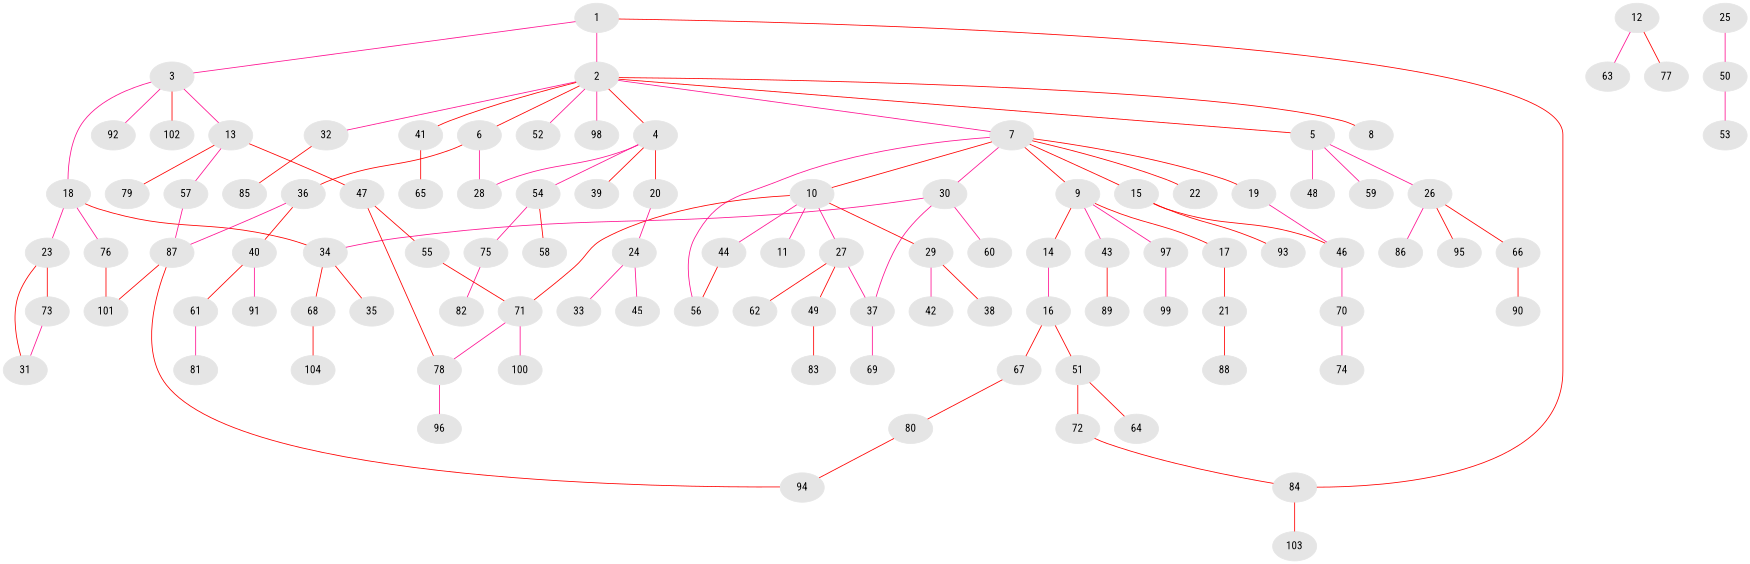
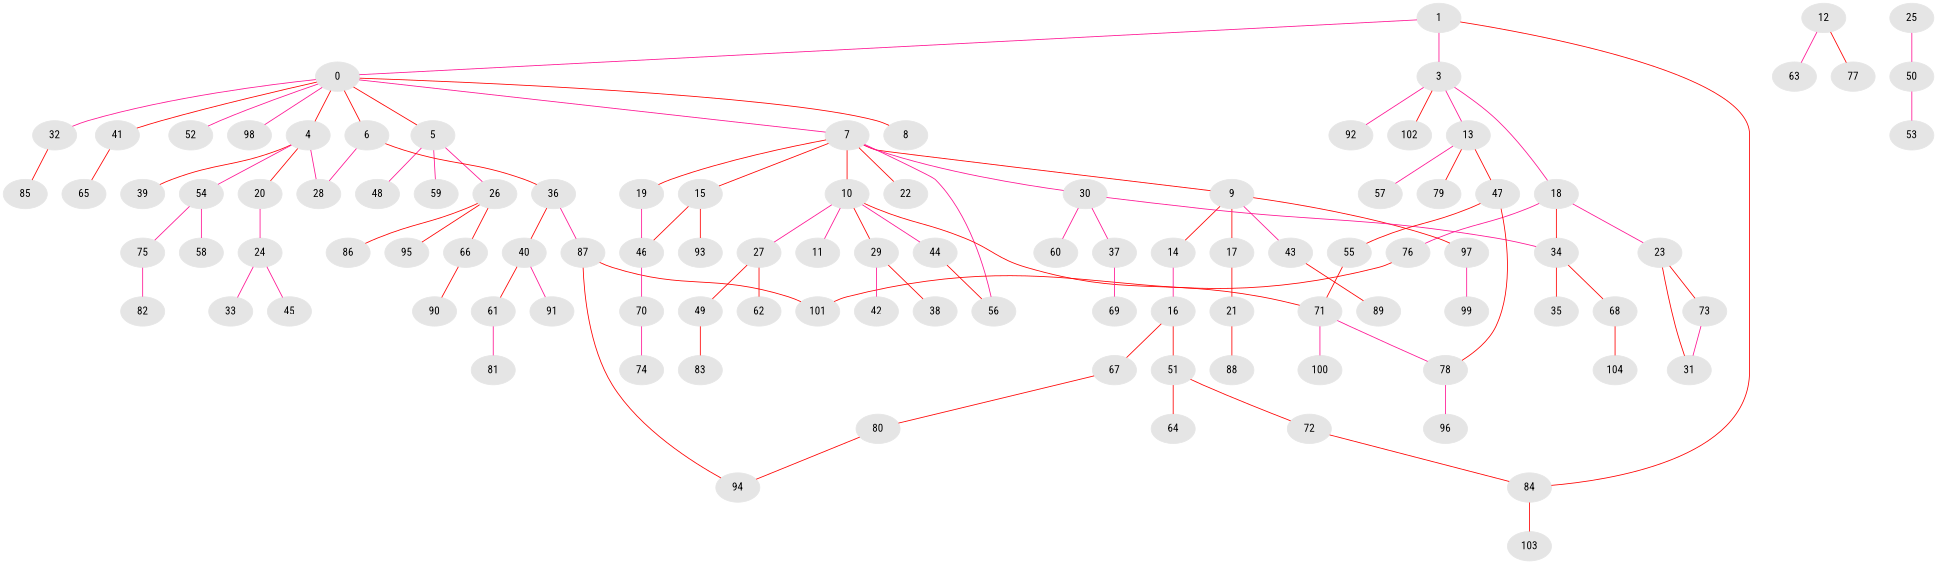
node "2": label "2" -> "0"
edge "57" -- "87": removed
edge "54" -- "58": color red -> deeppink
edge "9" -- "97": color deeppink -> red
edge "26" -- "86": color deeppink -> red
edge "27" -- "37": removed
